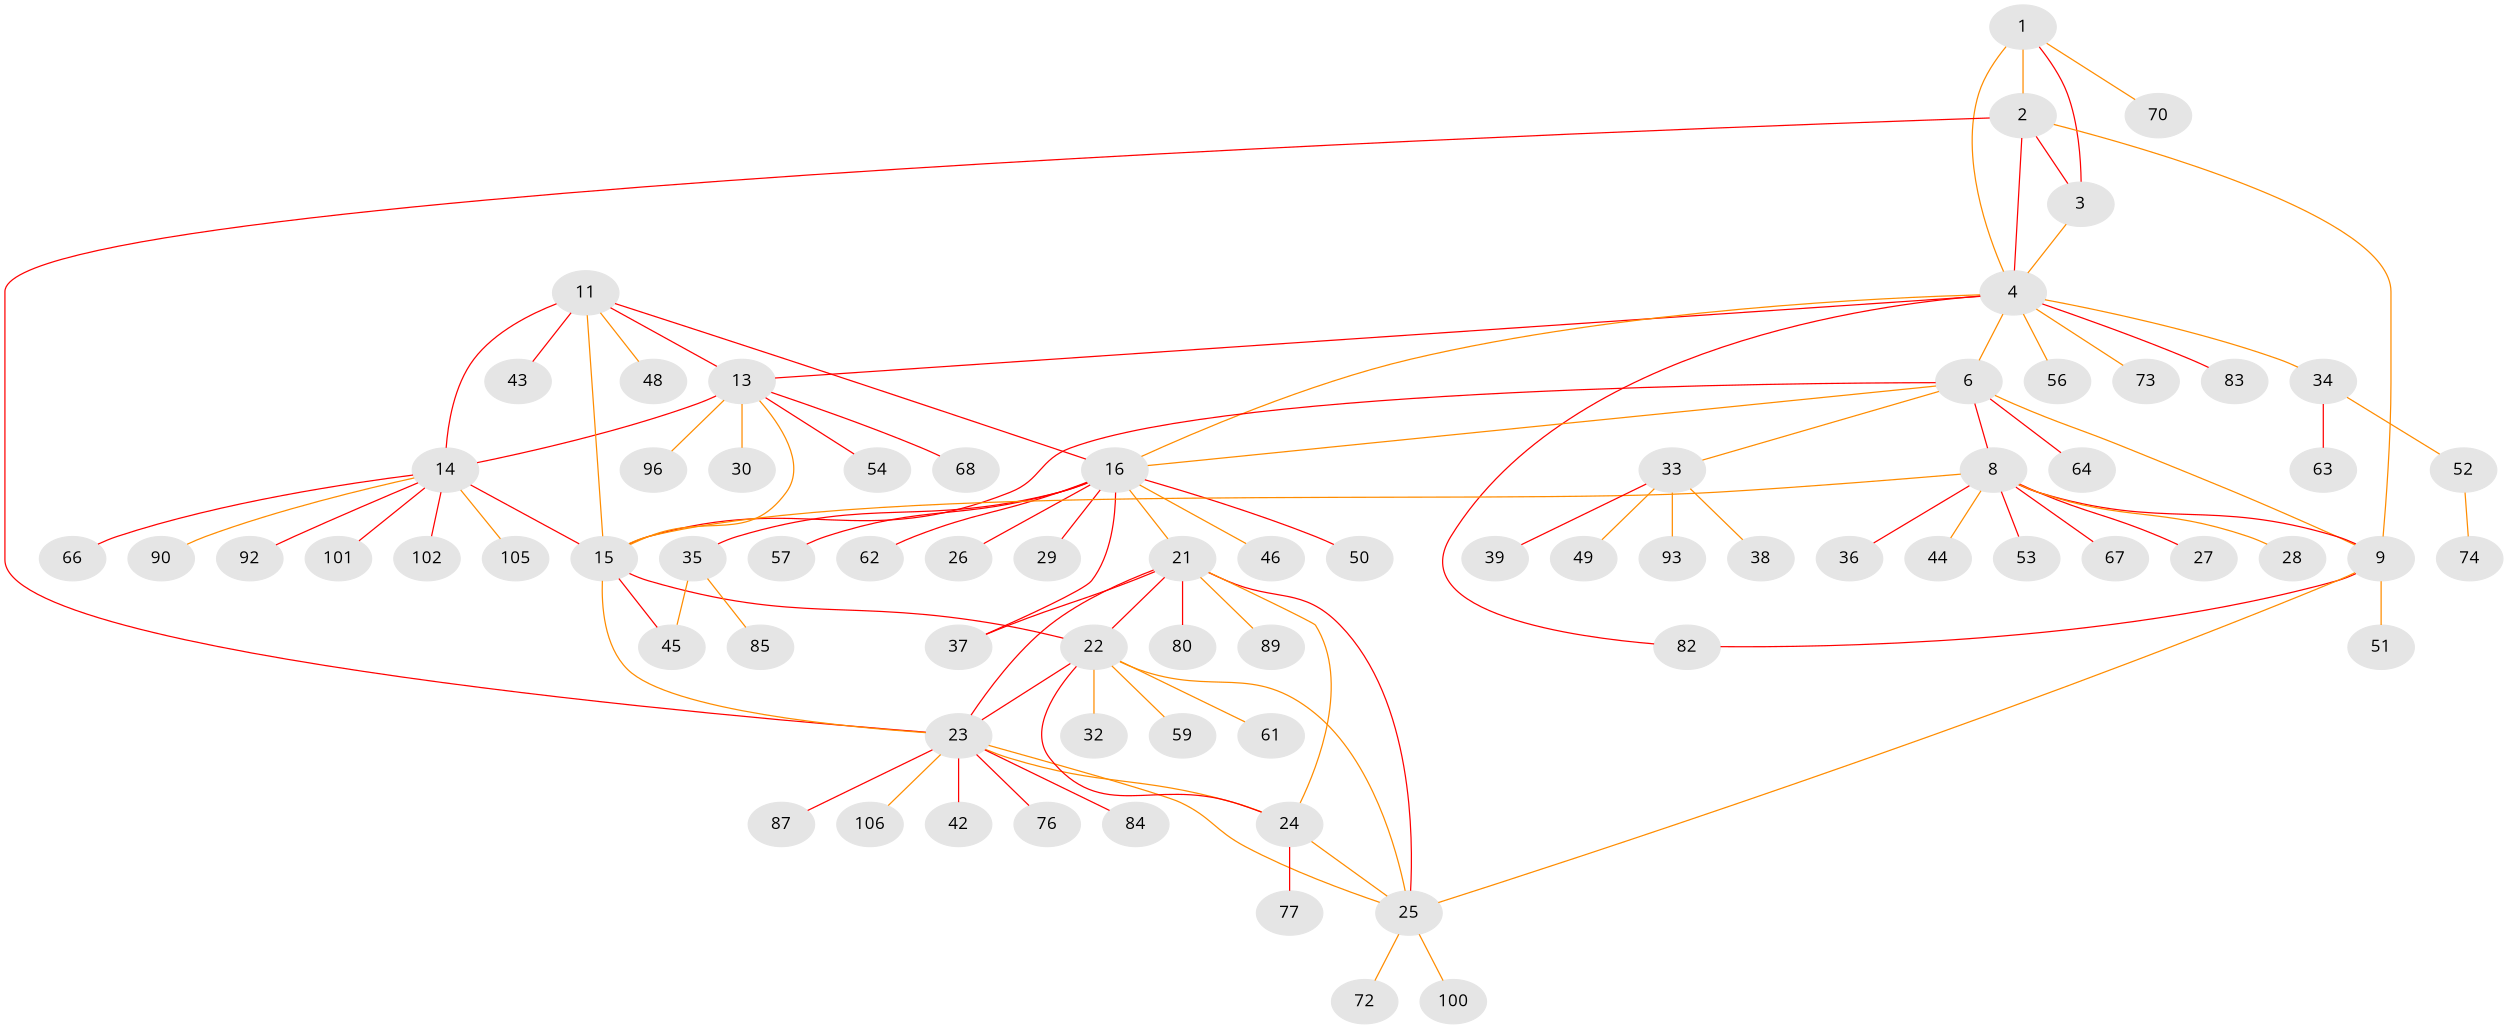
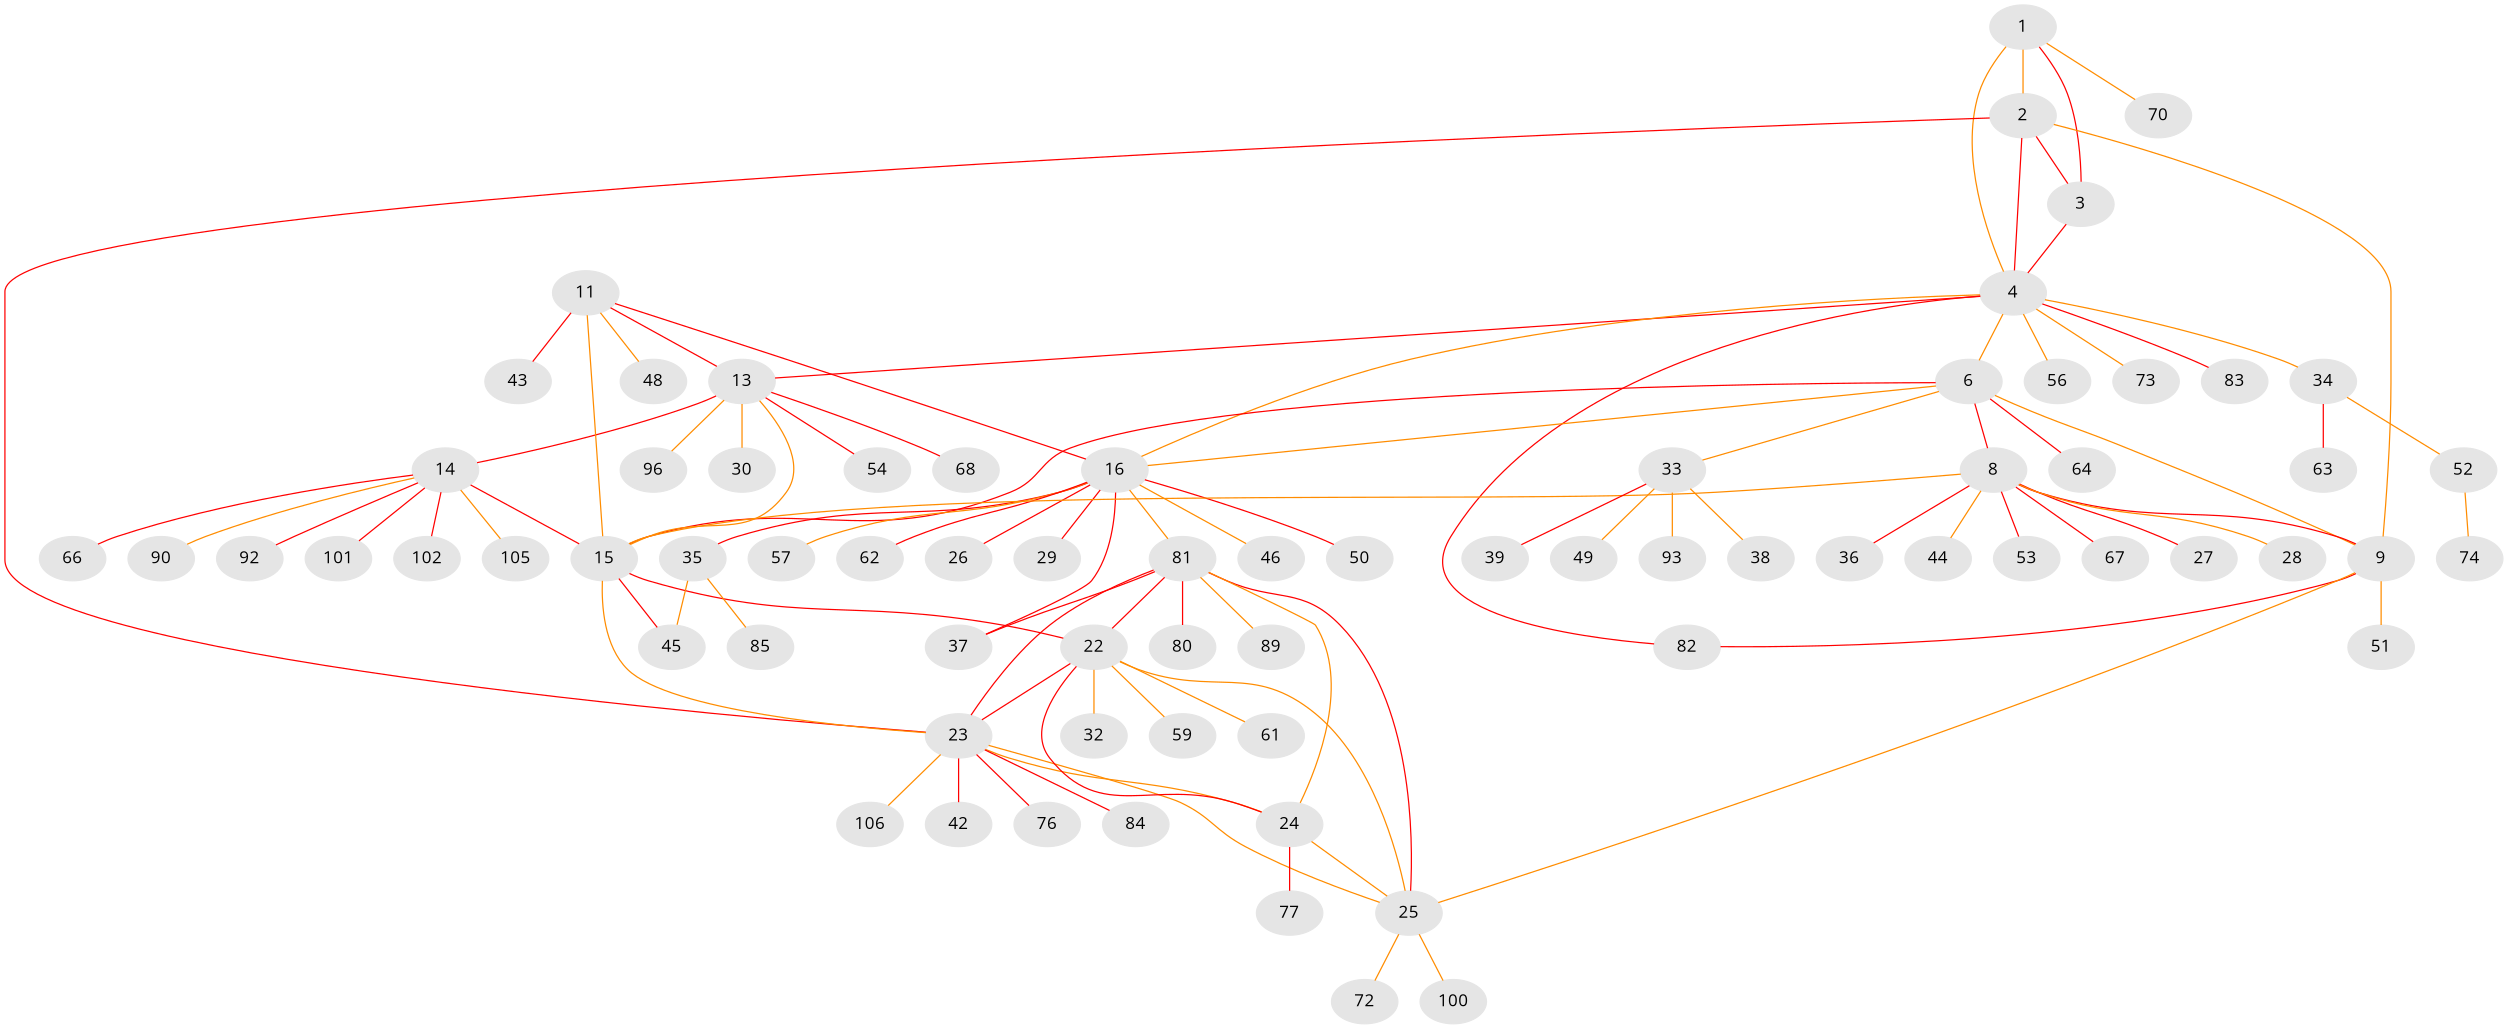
edge "3" -- "4": color darkorange -> red
edge "11" -- "14": removed
edge "16" -- "57": color red -> darkorange
node "21": label "21" -> "81"
node "87": removed
